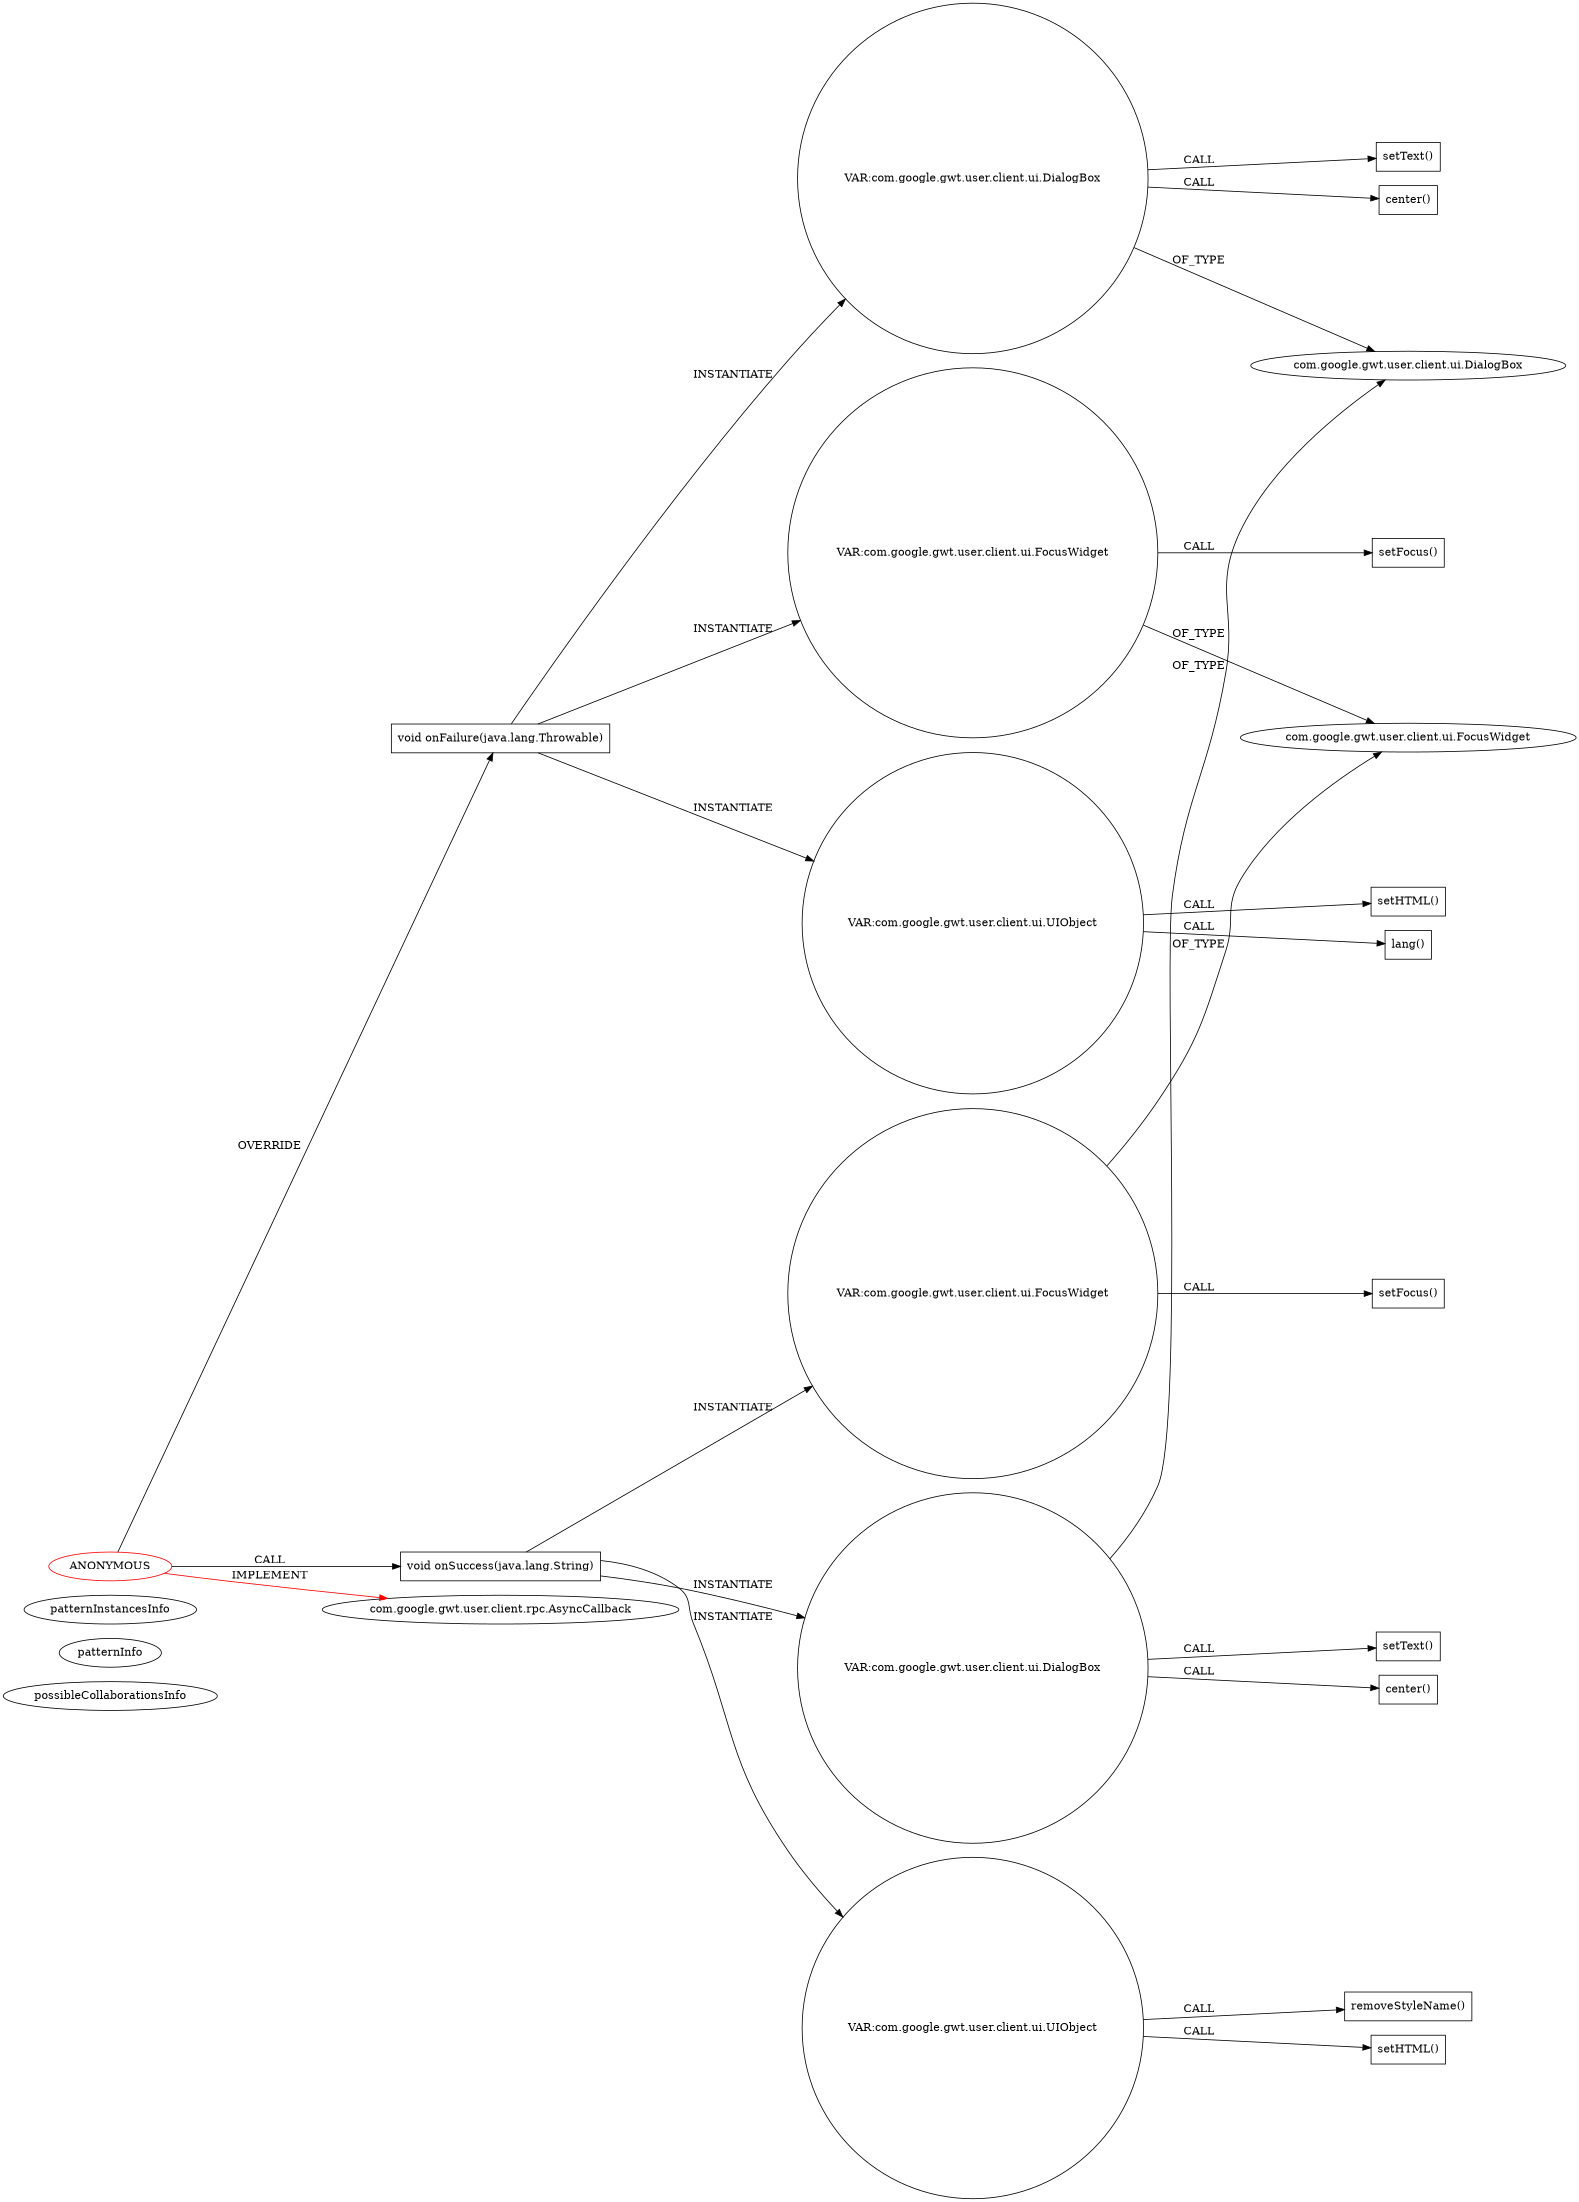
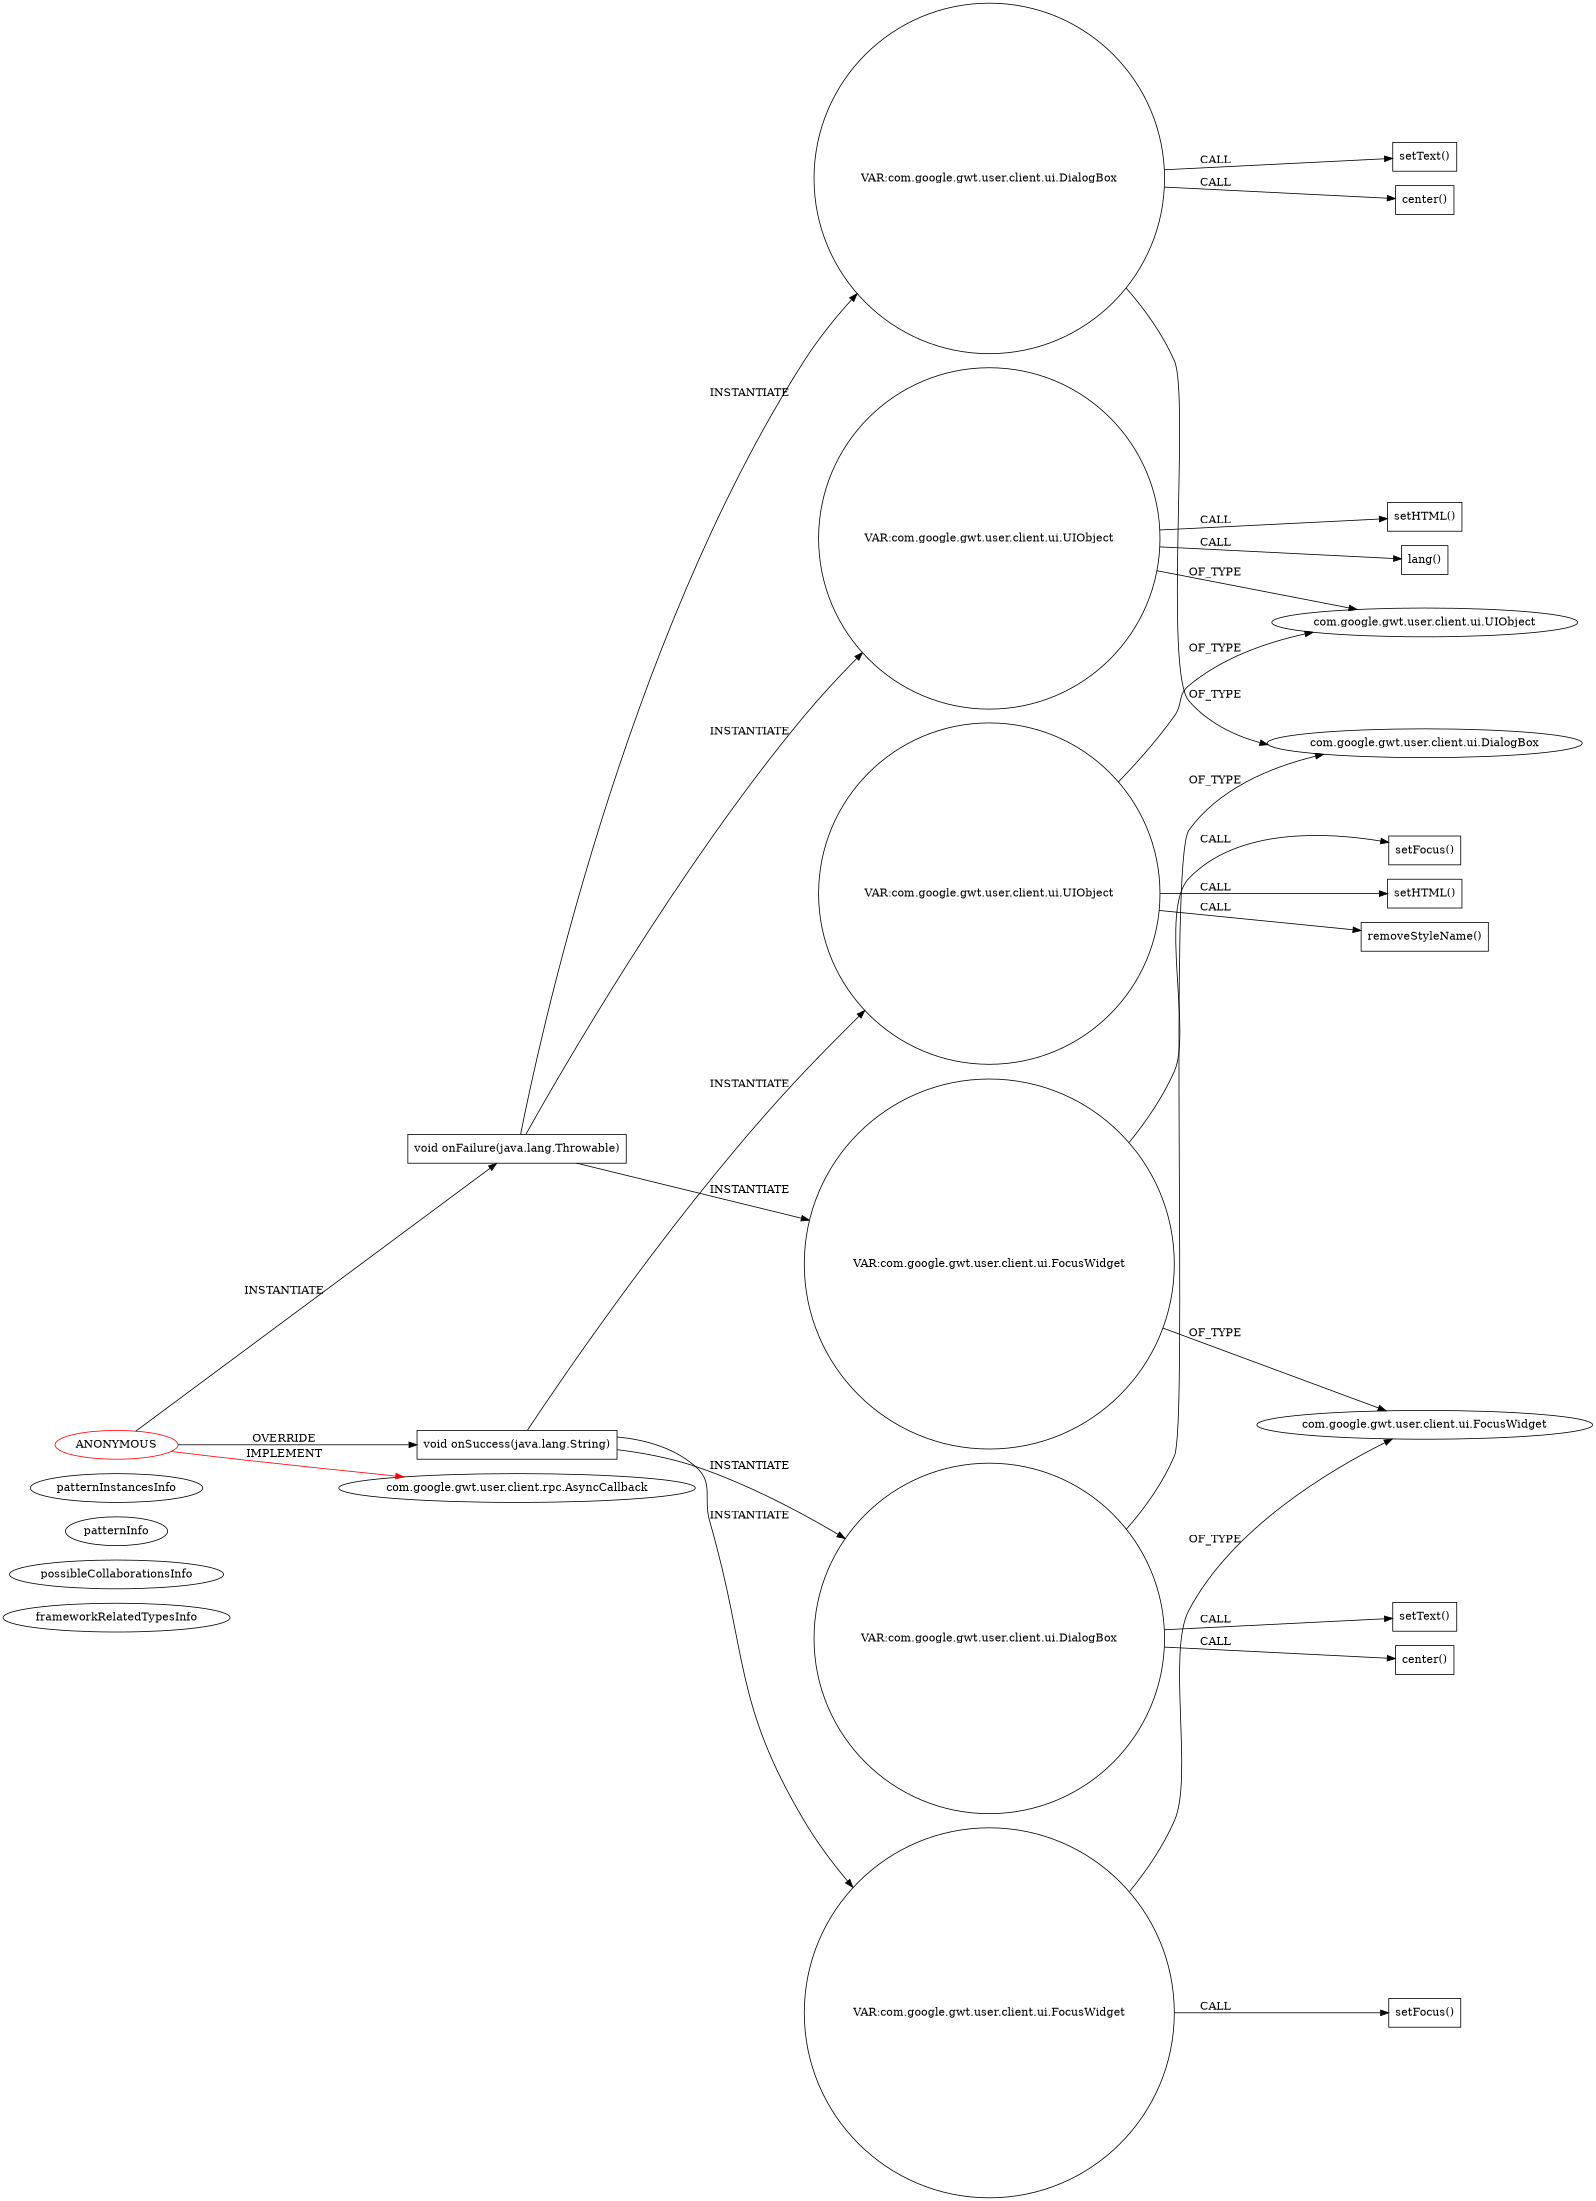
node "com.google.gwt.user.client.ui.UIObject": added
edge "ANONYMOUS" -> "void onFailure(java.lang.Throwable)": label "OVERRIDE" -> "INSTANTIATE"
edge "ANONYMOUS" -> "void onSuccess(java.lang.String)": label "CALL" -> "OVERRIDE"
node "frameworkRelatedTypesInfo": added
